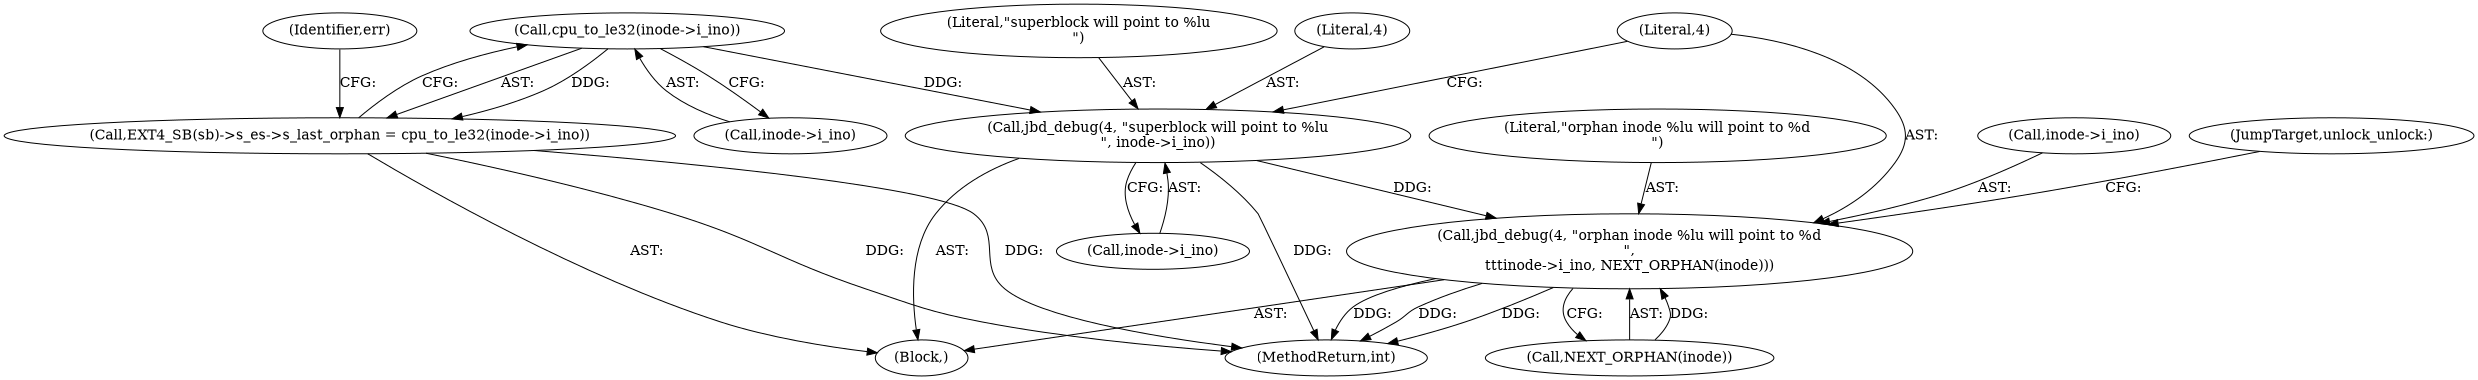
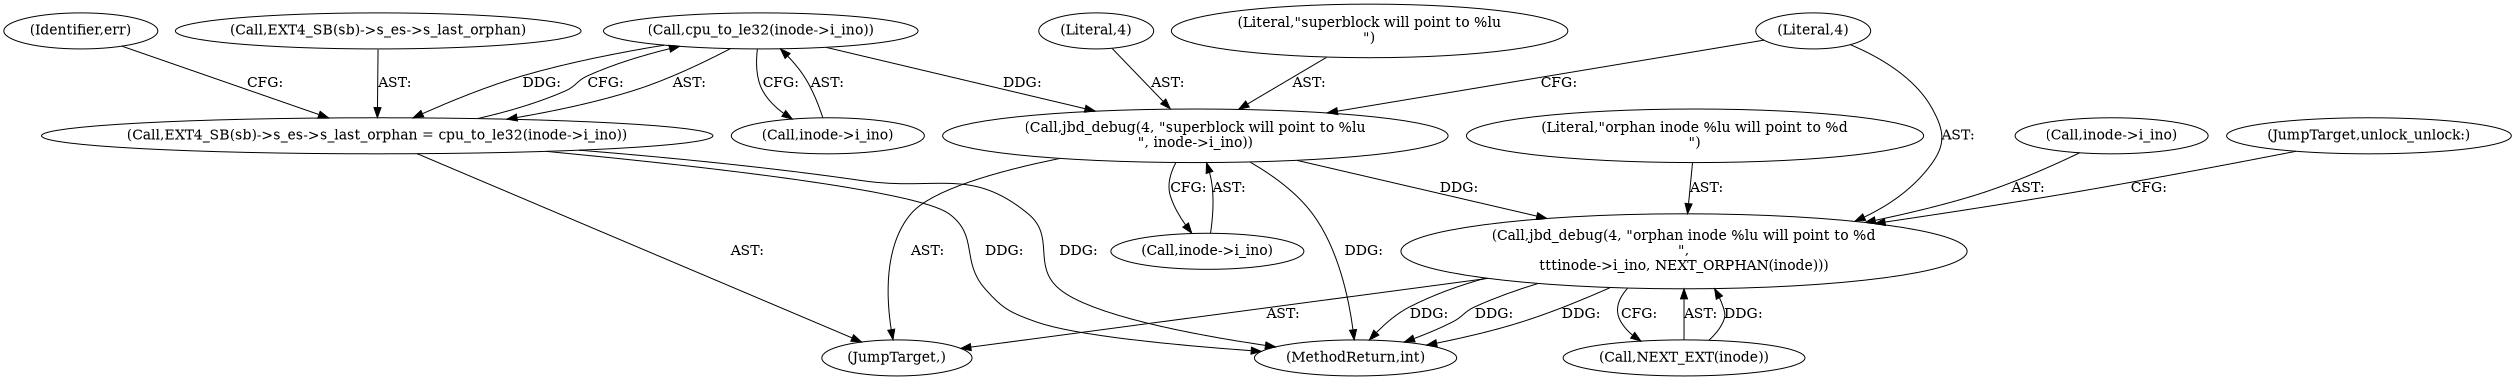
node "(Call,EXT4_SB(sb)->s_es->s_last_orphan)": added
node "(Block,)": label "(Block,)" -> "(JumpTarget,)"
node "(Call,NEXT_ORPHAN(inode))": label "(Call,NEXT_ORPHAN(inode))" -> "(Call,NEXT_EXT(inode))"
